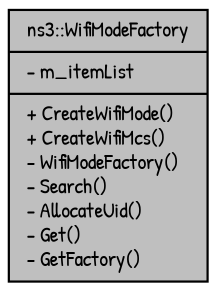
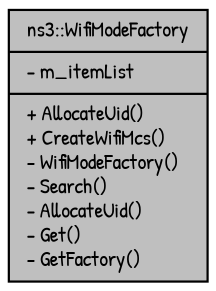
node "ns3::WifiModeFactory": text "+ CreateWifiMode()" -> "+ AllocateUid()"
